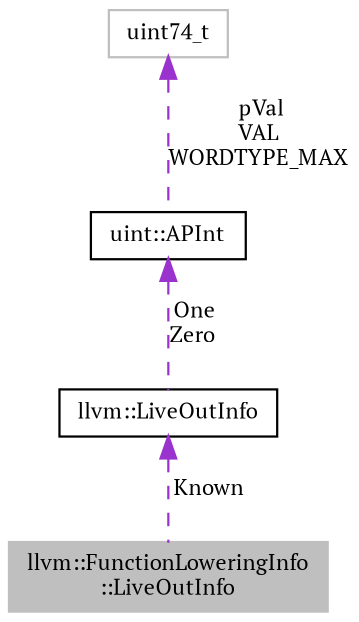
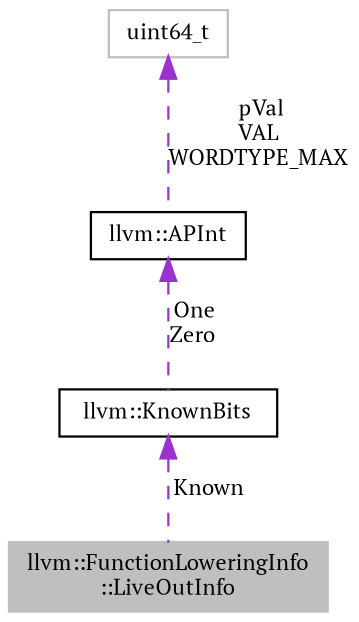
node "uint74_t": label "uint74_t" -> "uint64_t"
node "uint::APInt": label "uint::APInt" -> "llvm::APInt"
node "llvm::LiveOutInfo": label "llvm::LiveOutInfo" -> "llvm::KnownBits"
